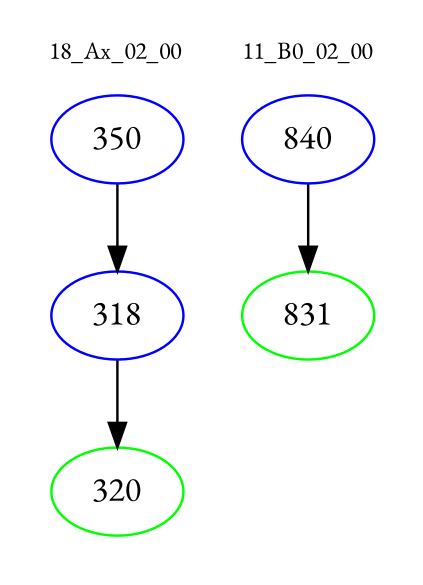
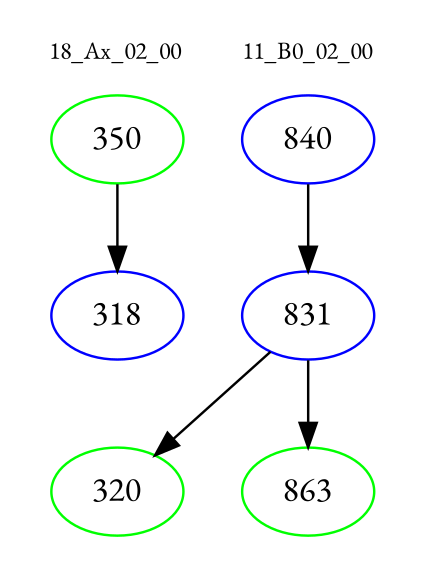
node "350": color blue -> green
node "831": color green -> blue
edge "318" -> "320": now "831" -> "320"
node "863": added
